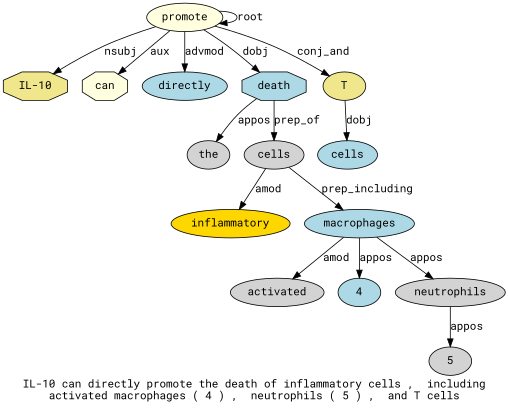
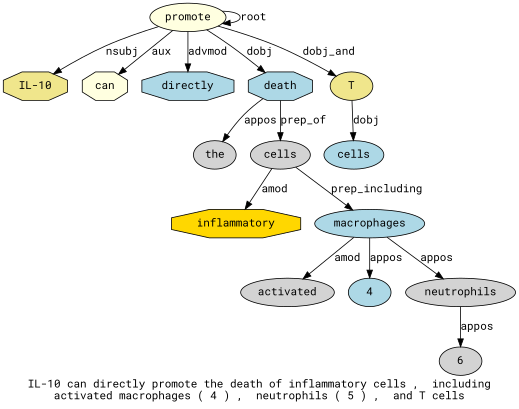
edge "promote" -> "T": label "conj_and" -> "dobj_and"
node "directly": shape ellipse -> octagon
node "inflammatory": shape ellipse -> octagon
node "5": label "5" -> "6"
